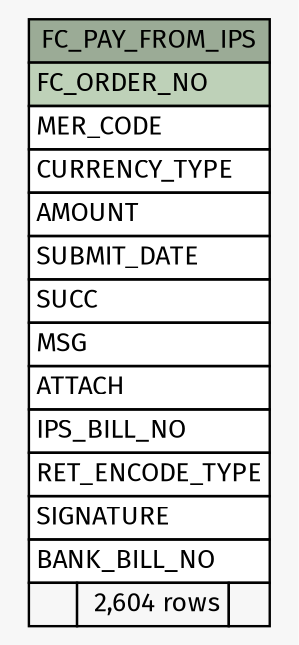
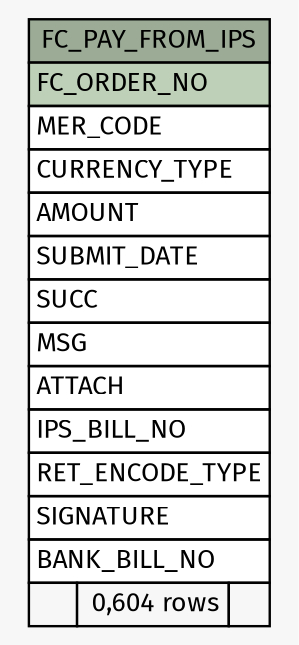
node "FC_PAY_FROM_IPS": text "2,604 rows" -> "0,604 rows"
